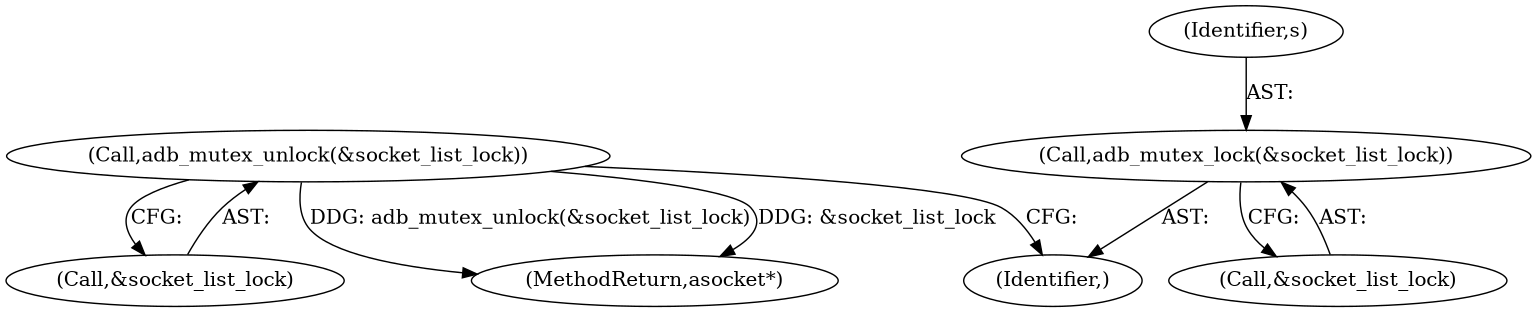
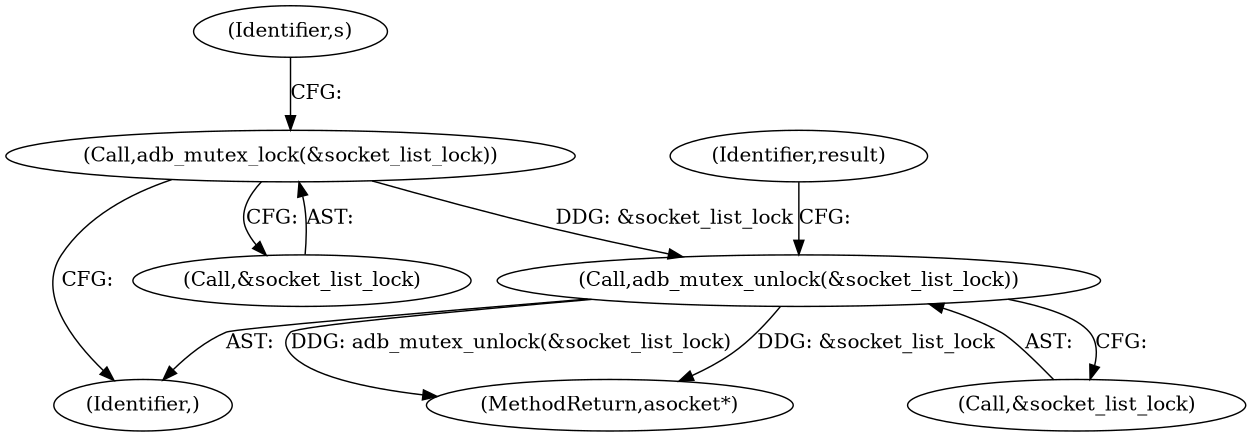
edge "(Identifier,s)" -> "(Call,adb_mutex_lock(&socket_list_lock))": label "AST: " -> "CFG: "
node "(Identifier,result)": added
edge "(Call,adb_mutex_unlock(&socket_list_lock))" -> "(Identifier,)": label "CFG: " -> "AST: "
edge "(Call,adb_mutex_lock(&socket_list_lock))" -> "(Identifier,)": label "AST: " -> "CFG: "
edge "(Call,adb_mutex_lock(&socket_list_lock))" -> "(Call,adb_mutex_unlock(&socket_list_lock))": added, label "DDG: &socket_list_lock"
